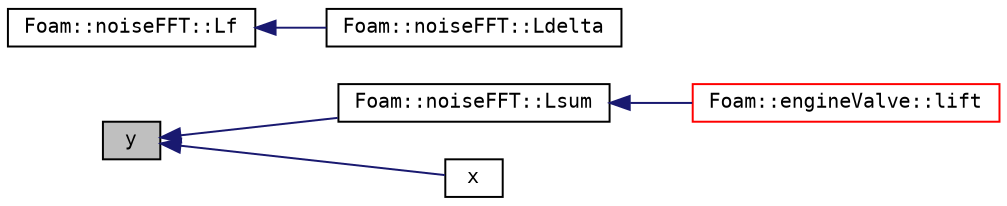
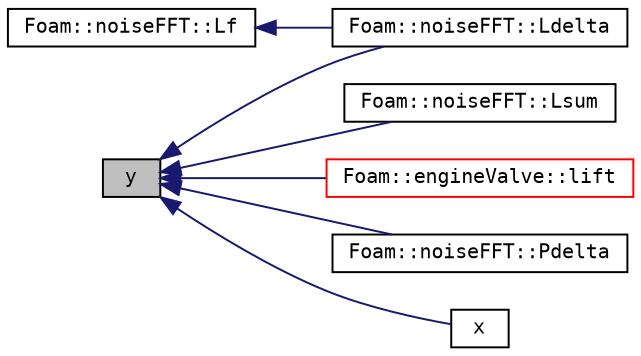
edge "Foam::noiseFFT::Ldelta" -> "y": added
edge "Foam::engineValve::lift" -> "Foam::noiseFFT::Lsum": now "Foam::engineValve::lift" -> "y"
node "Foam::noiseFFT::Pdelta": added
